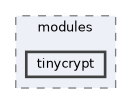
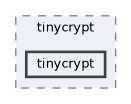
cluster "modules": label "modules" -> "tinycrypt"
